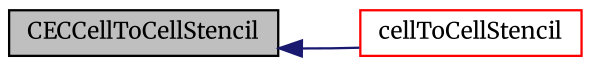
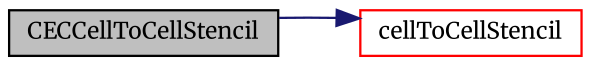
edge "cellToCellStencil" -> "CECCellToCellStencil": reversed
